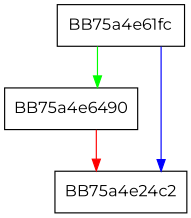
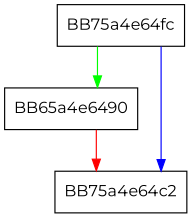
node "BB75a4e61fc": label "BB75a4e61fc" -> "BB75a4e64fc"
node "BB75a4e6490": label "BB75a4e6490" -> "BB65a4e6490"
node "BB75a4e24c2": label "BB75a4e24c2" -> "BB75a4e64c2"
